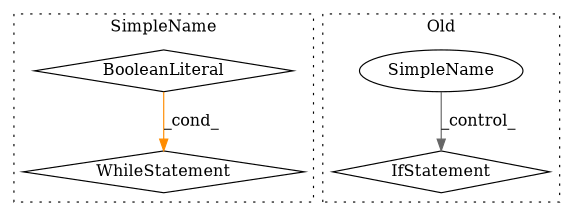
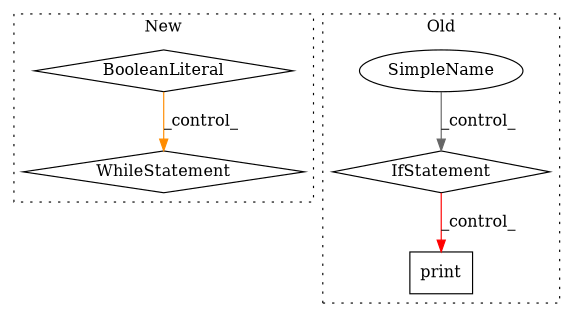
cluster "SimpleName": label "SimpleName" -> "New"
edge "BooleanLiteral" -> "WhileStatement": label "_cond_" -> "_control_"
node "print": added
